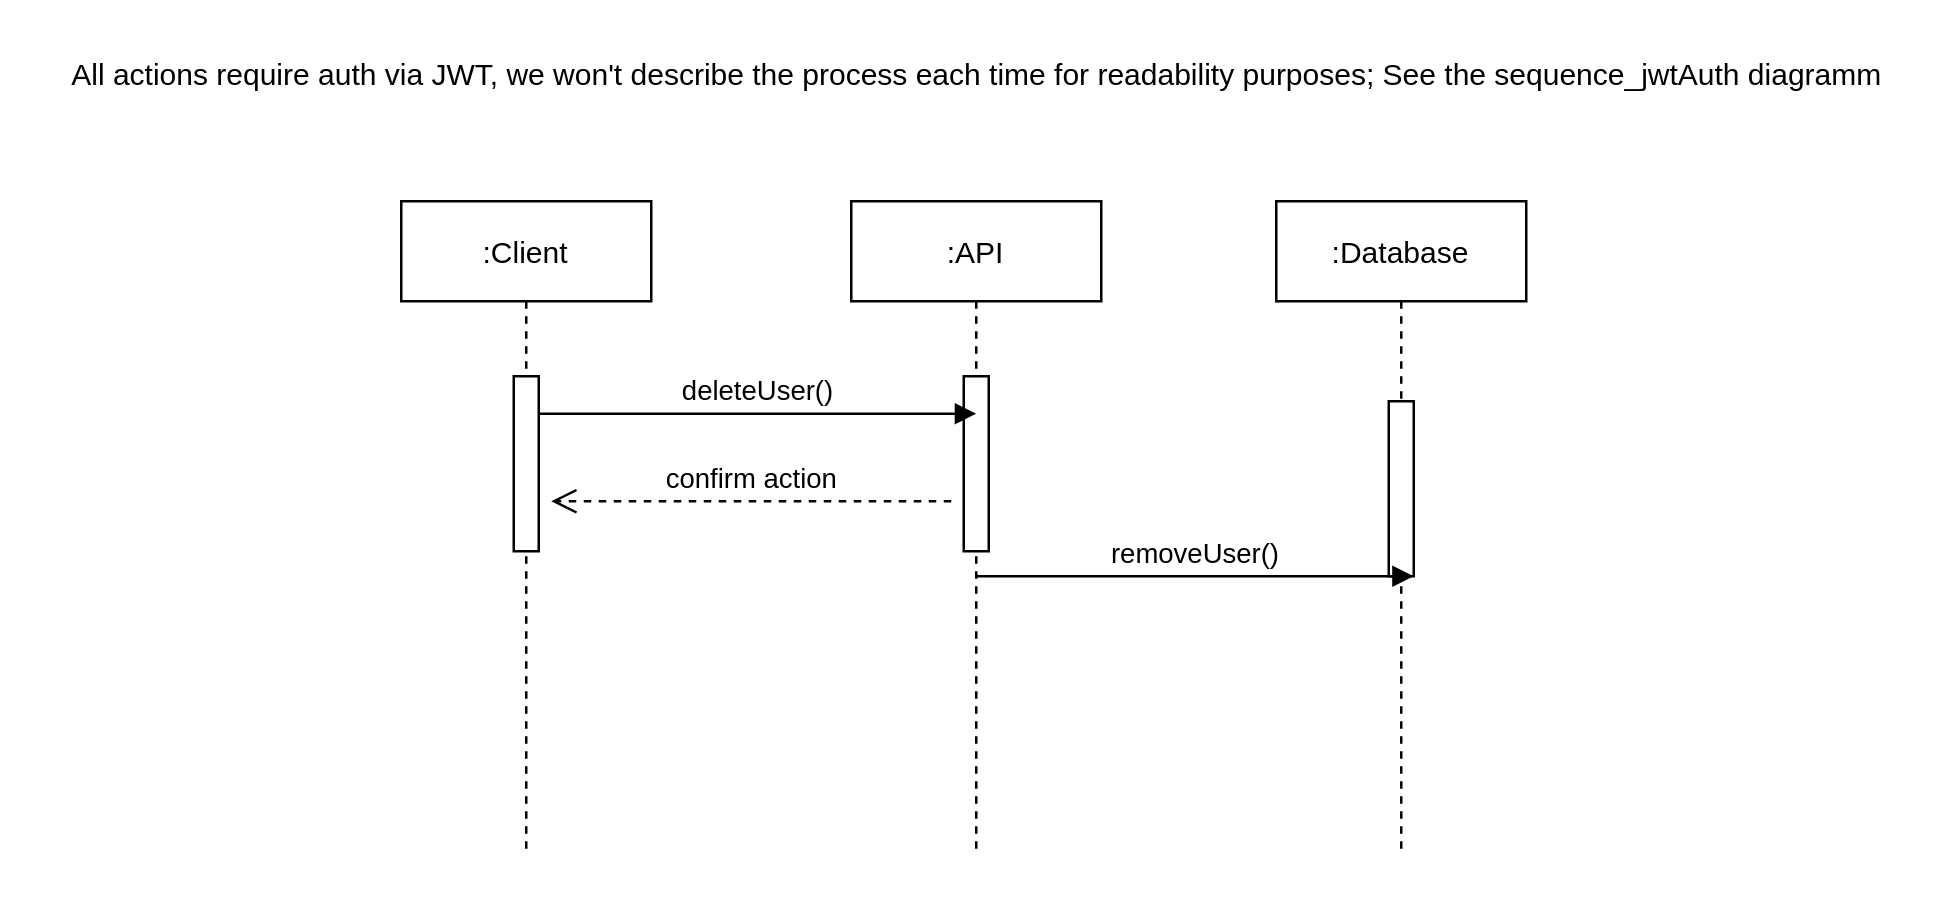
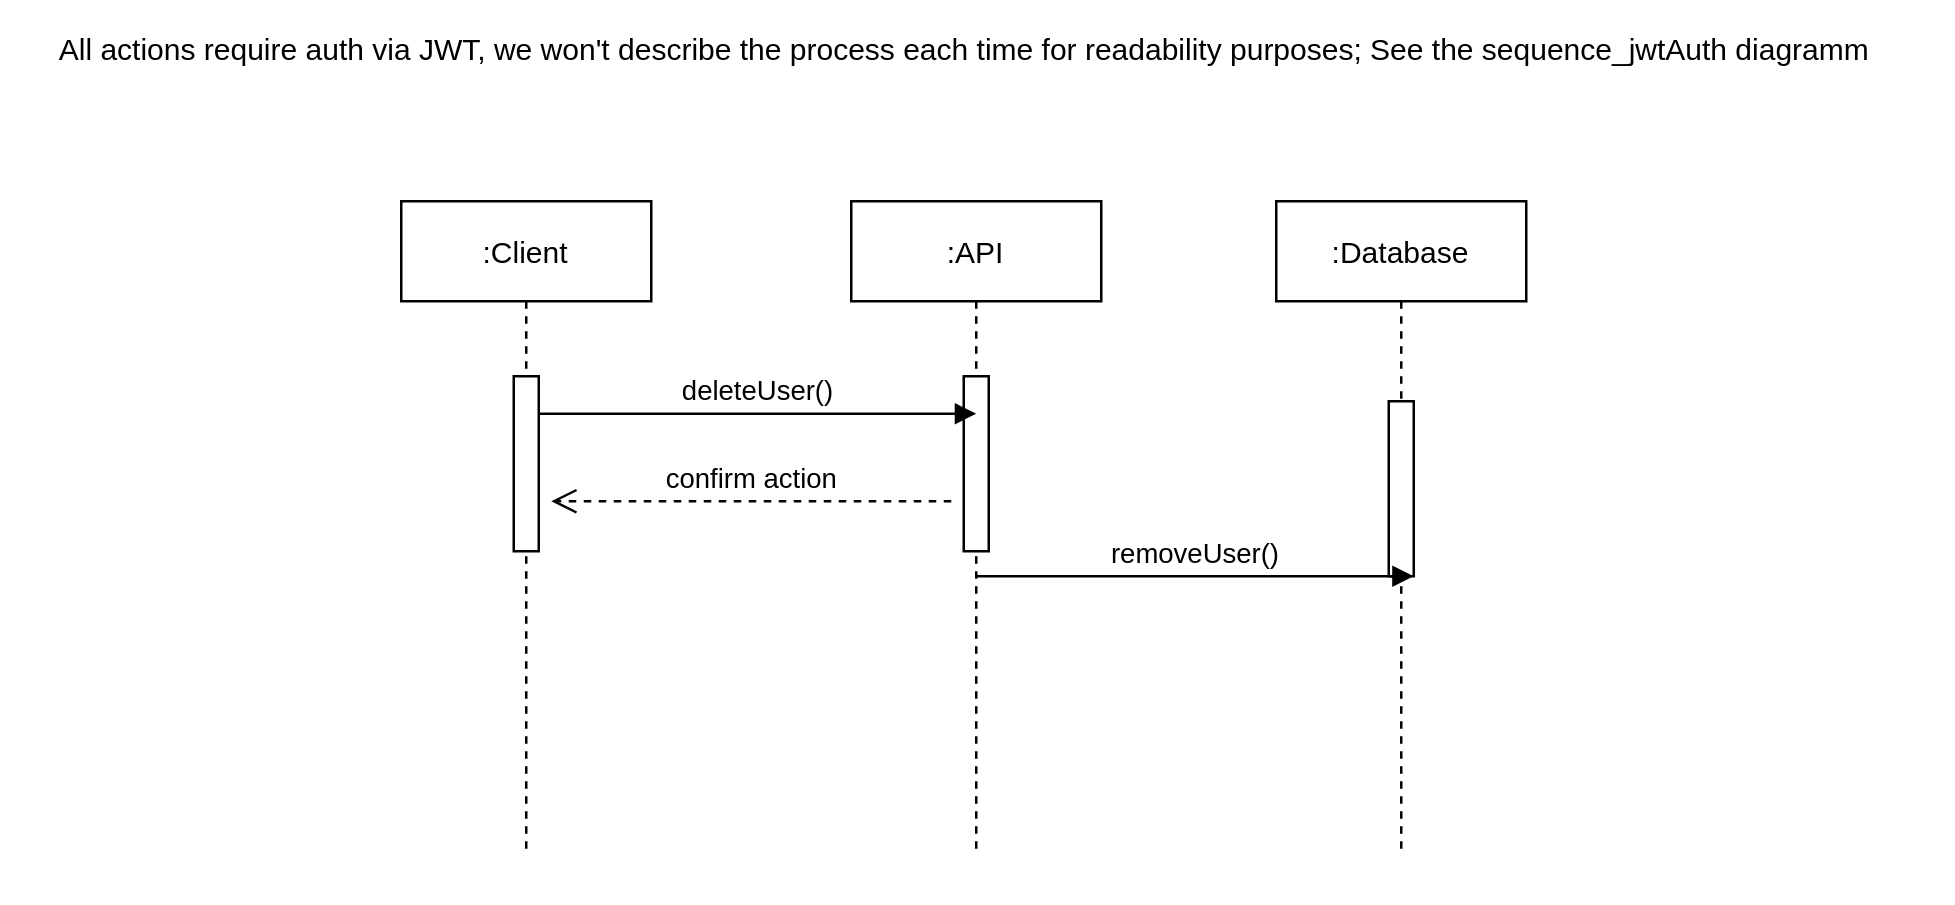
node "All actions require auth via JWT, we won't describe the process each time for readability purposes; See the sequence_jwtAuth diagramm": moved (976, 76) -> (964, 51)
